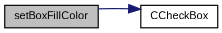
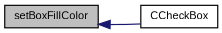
edge "setBoxFillColor" -> "CCheckBox": reversed
